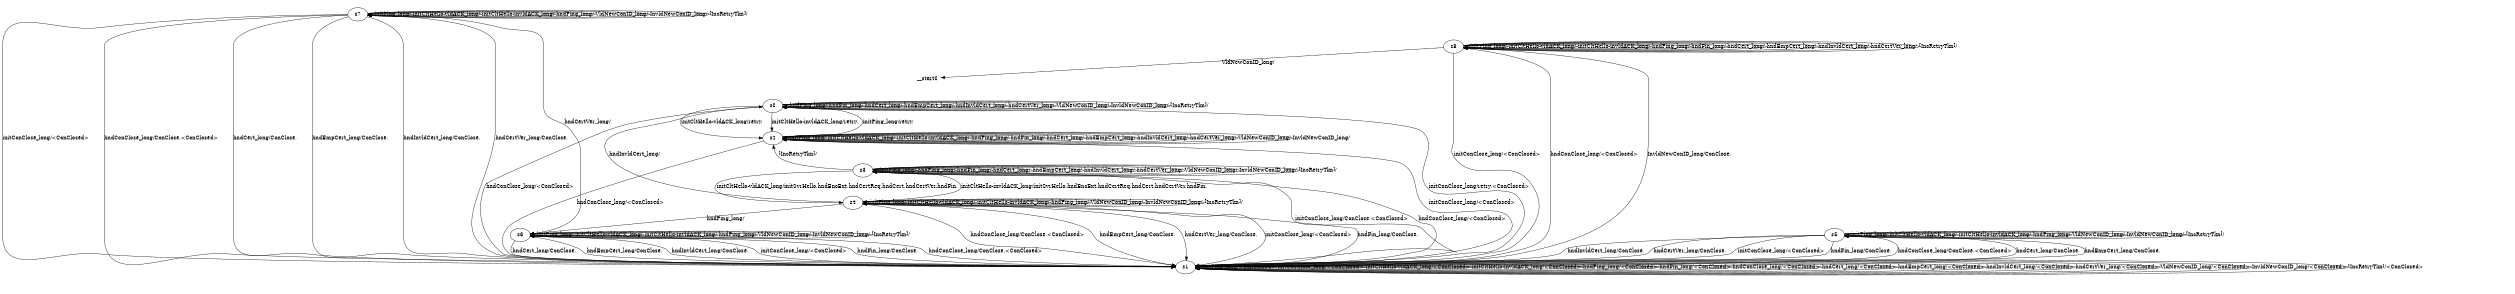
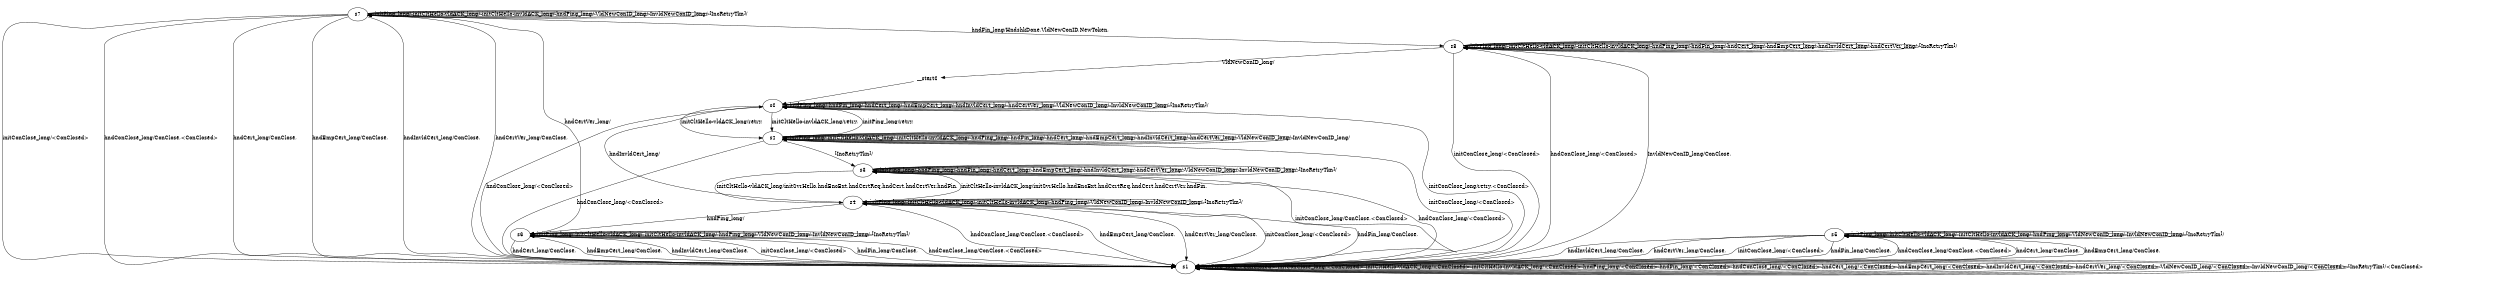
edge "s7" -> "s8": added, label "hndFin_long/HndshkDone,VldNewConID,NewToken,"
edge "__start0" -> "s0": added
edge "s3" -> "s2": reversed
